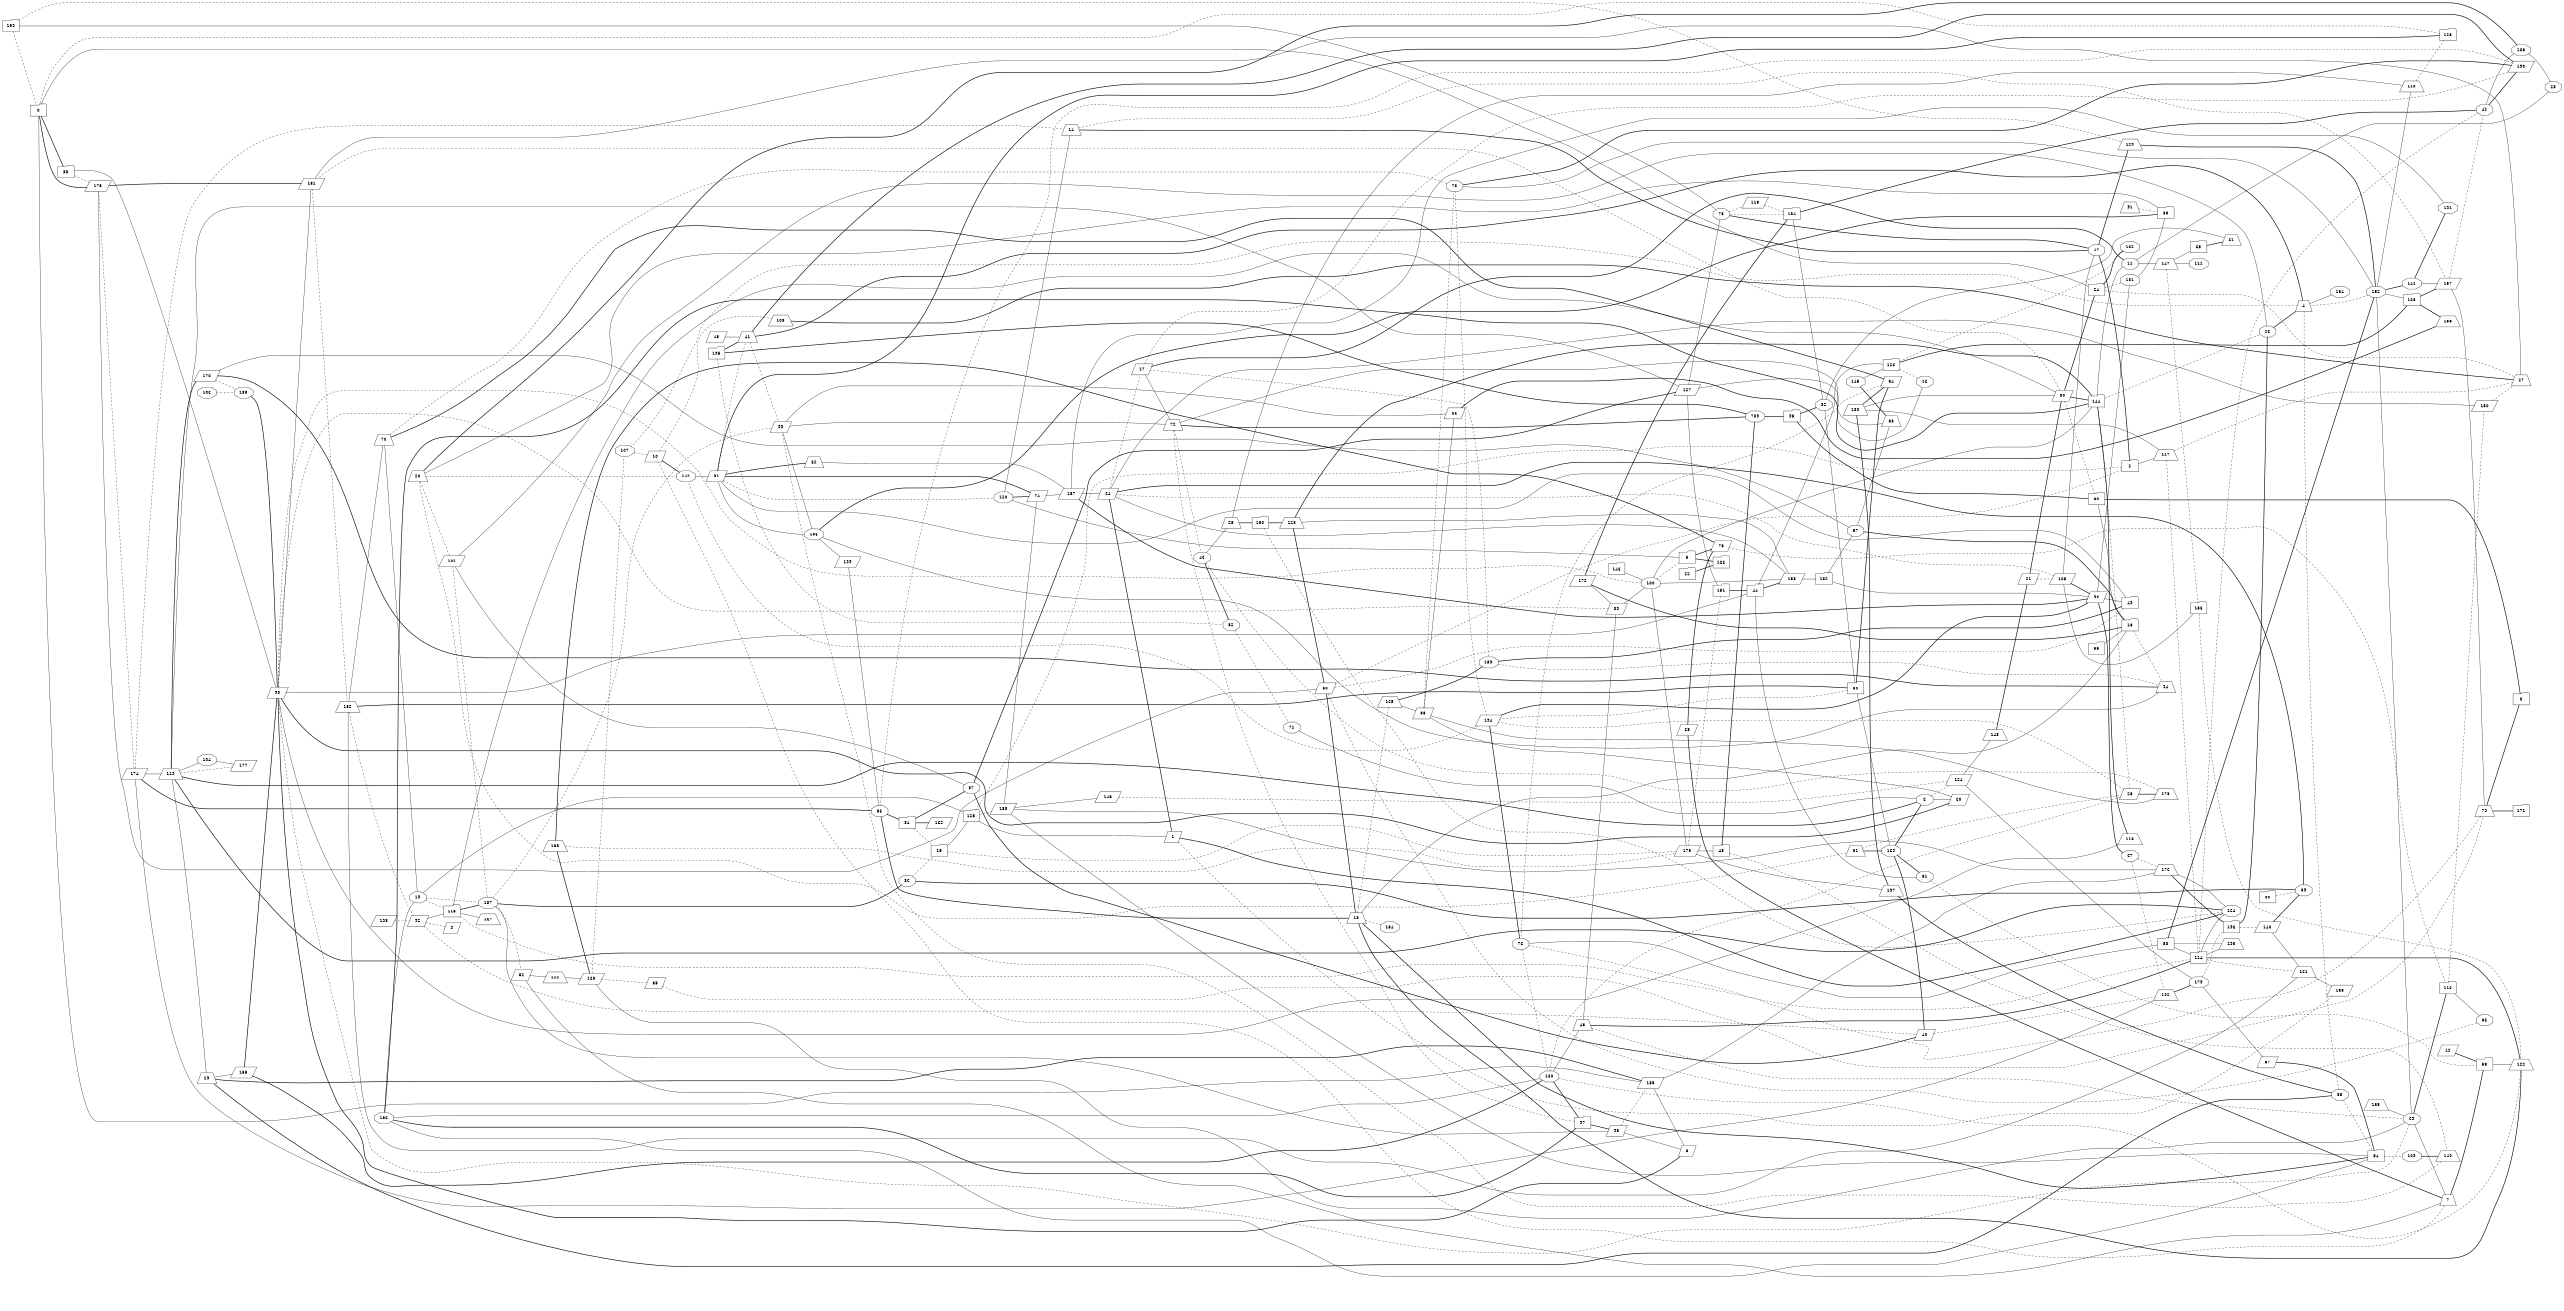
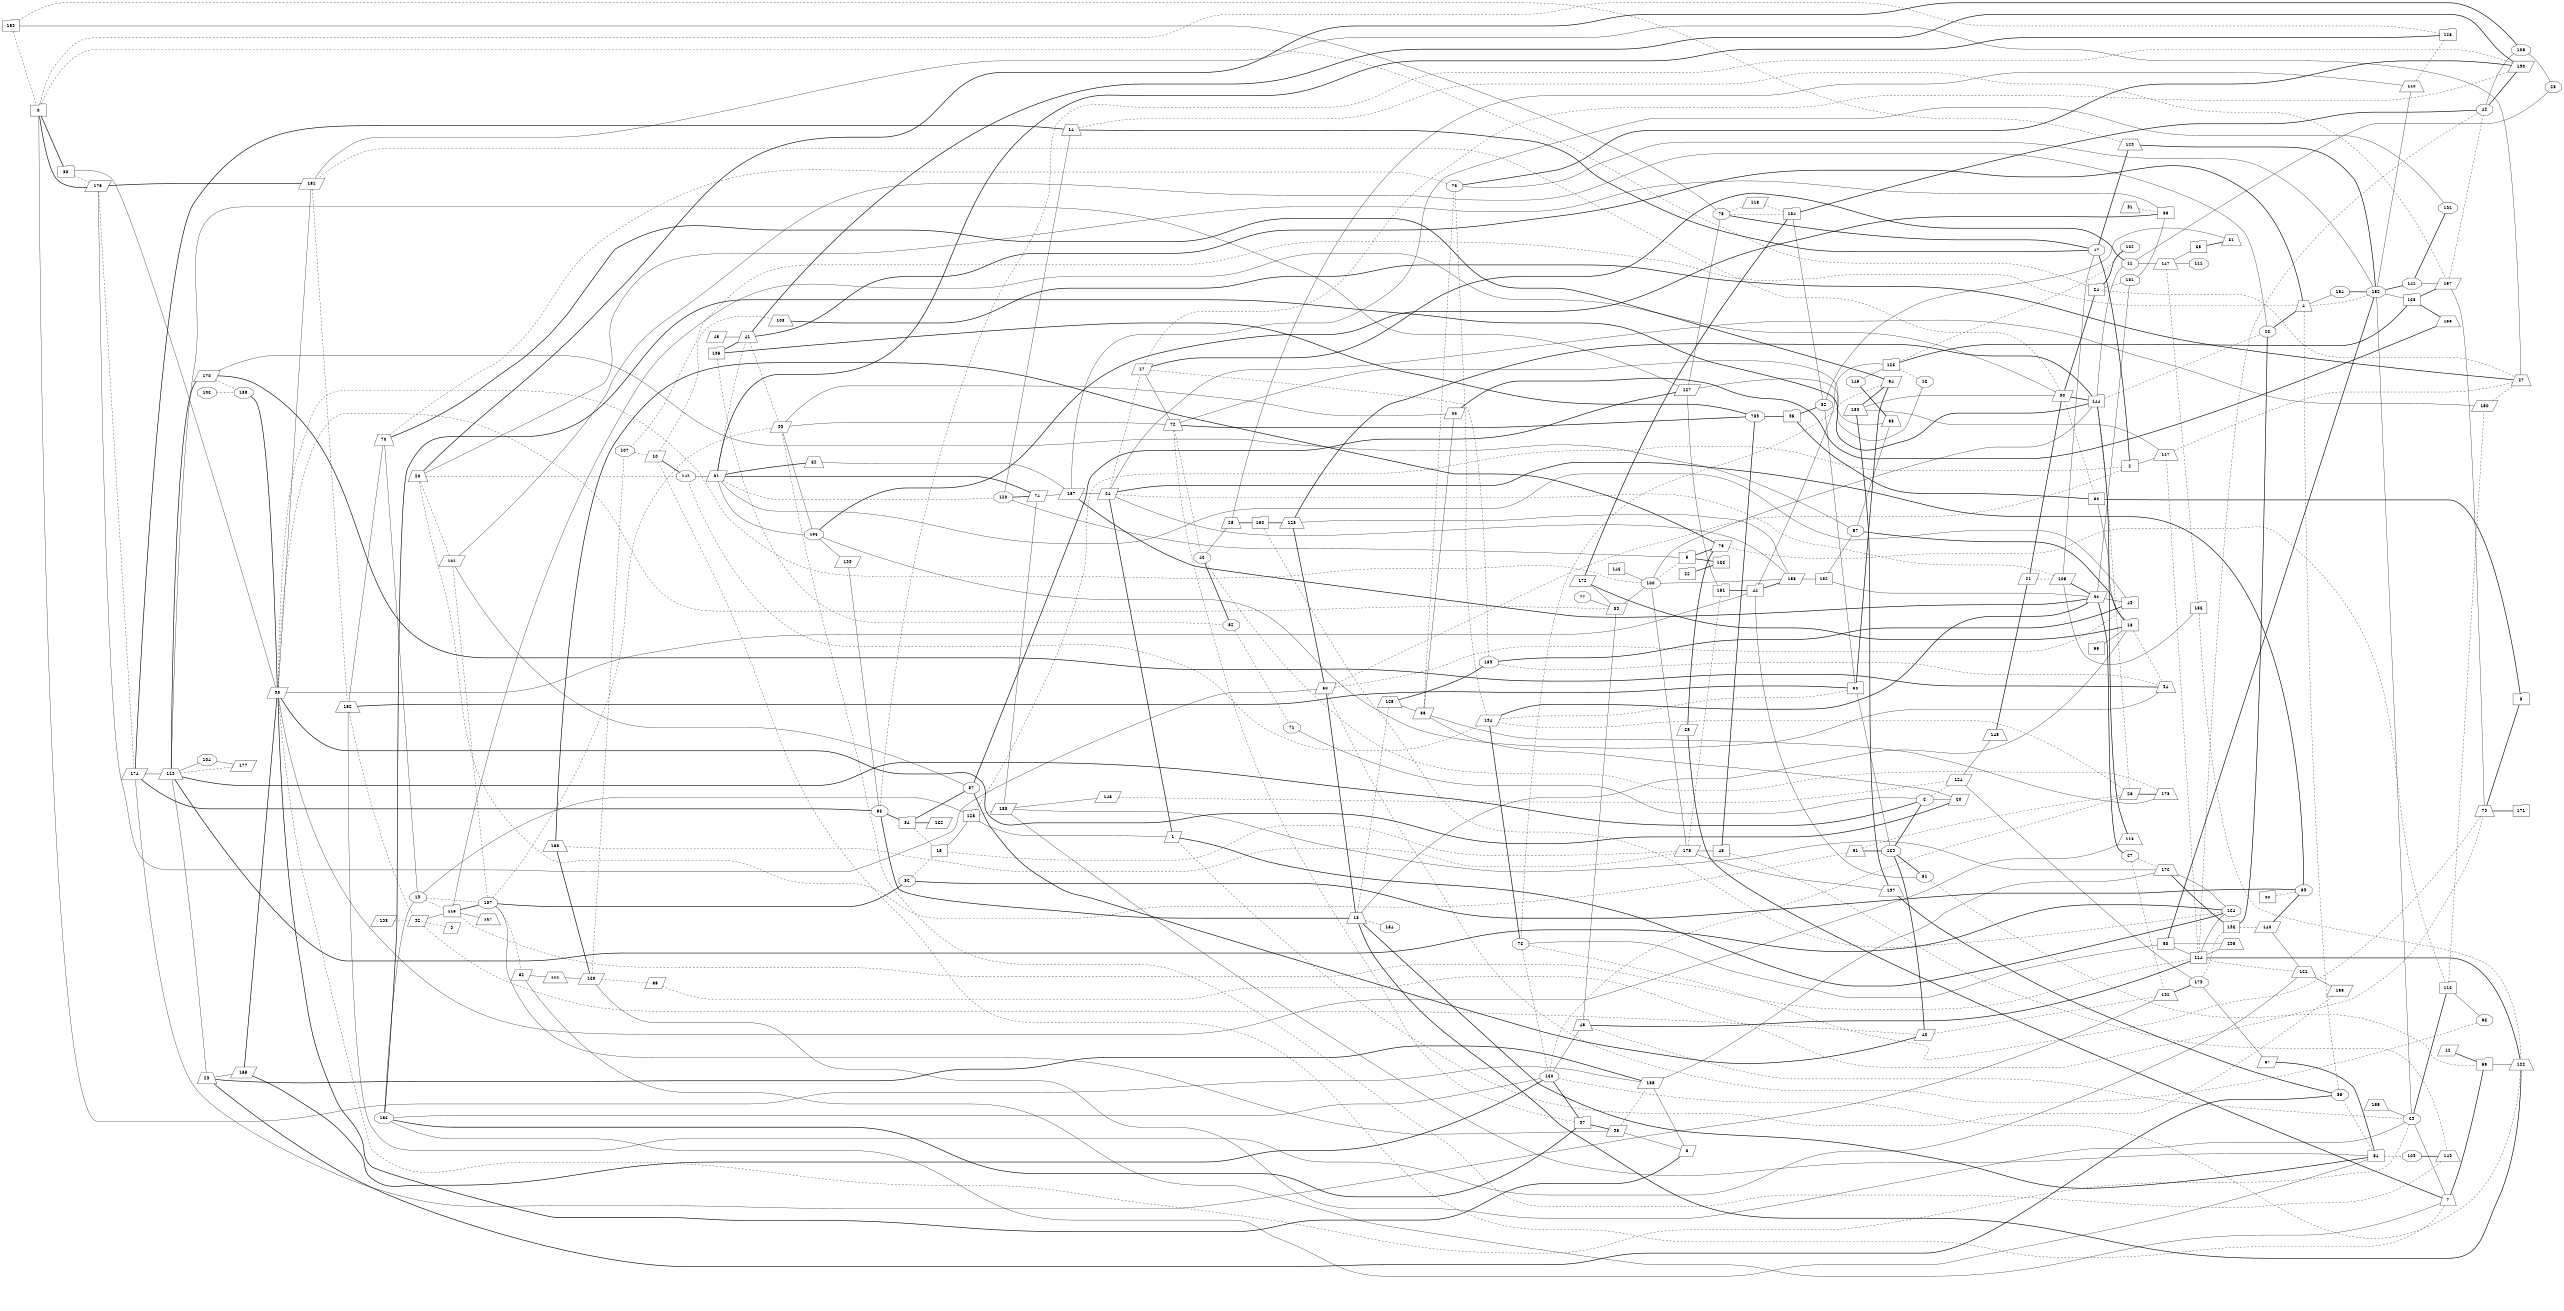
edge "0" -- "24": style solid -> dashed
edge "14" -- "174": style dashed -> bold
edge "184" -- "152": added
node "77": added
